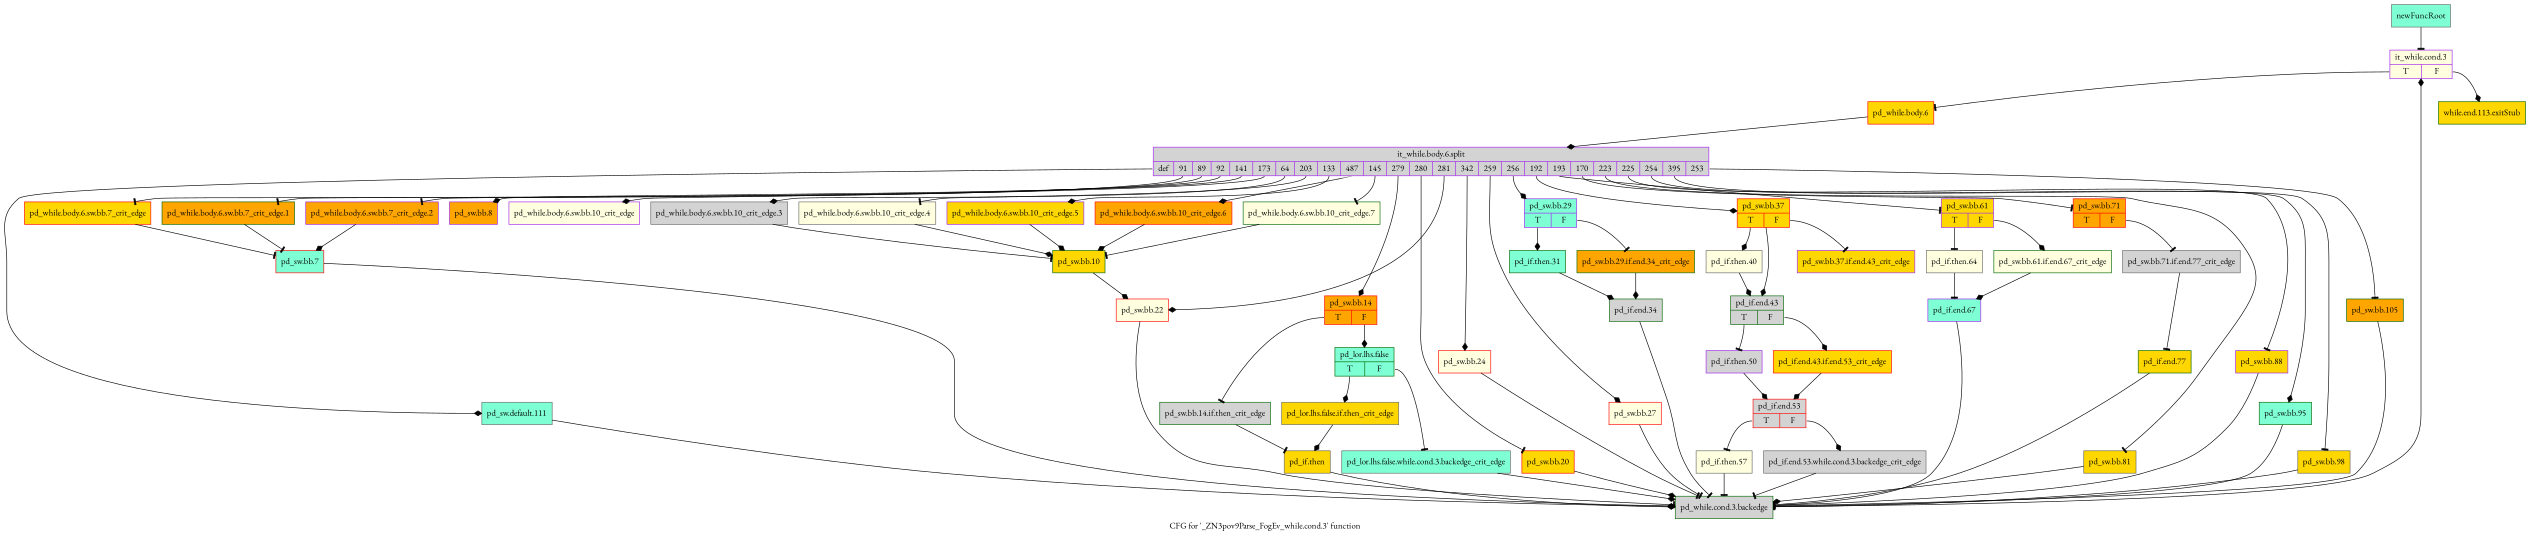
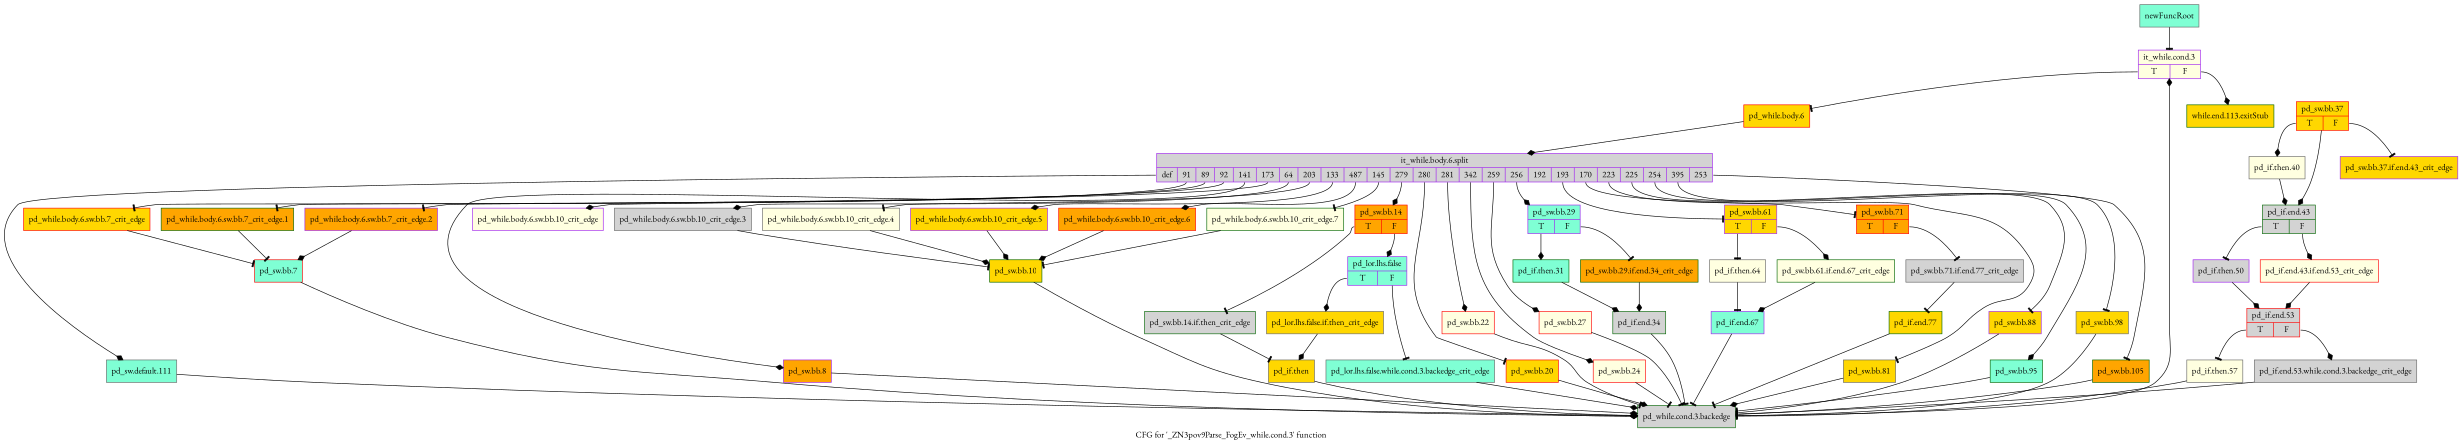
edge "it_while.body.6.split" -> "pd_sw.bb.37": removed
edge "pd_sw.bb.10" -> "pd_sw.bb.22": now "pd_sw.bb.10" -> "pd_while.cond.3.backedge"
node "pd_lor.lhs.false": color darkgreen -> purple
node "pd_if.end.43.if.end.53_crit_edge": fillcolor gold -> lightyellow
edge "pd_sw.bb.8" -> "pd_while.cond.3.backedge": added
